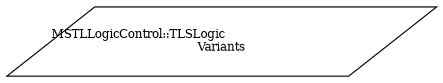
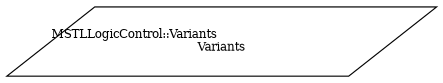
node "MSTLLogicControl::TLSLogic Variants": label "MSTLLogicControl::TLSLogic Variants" -> "MSTLLogicControl::Variants Variants"
